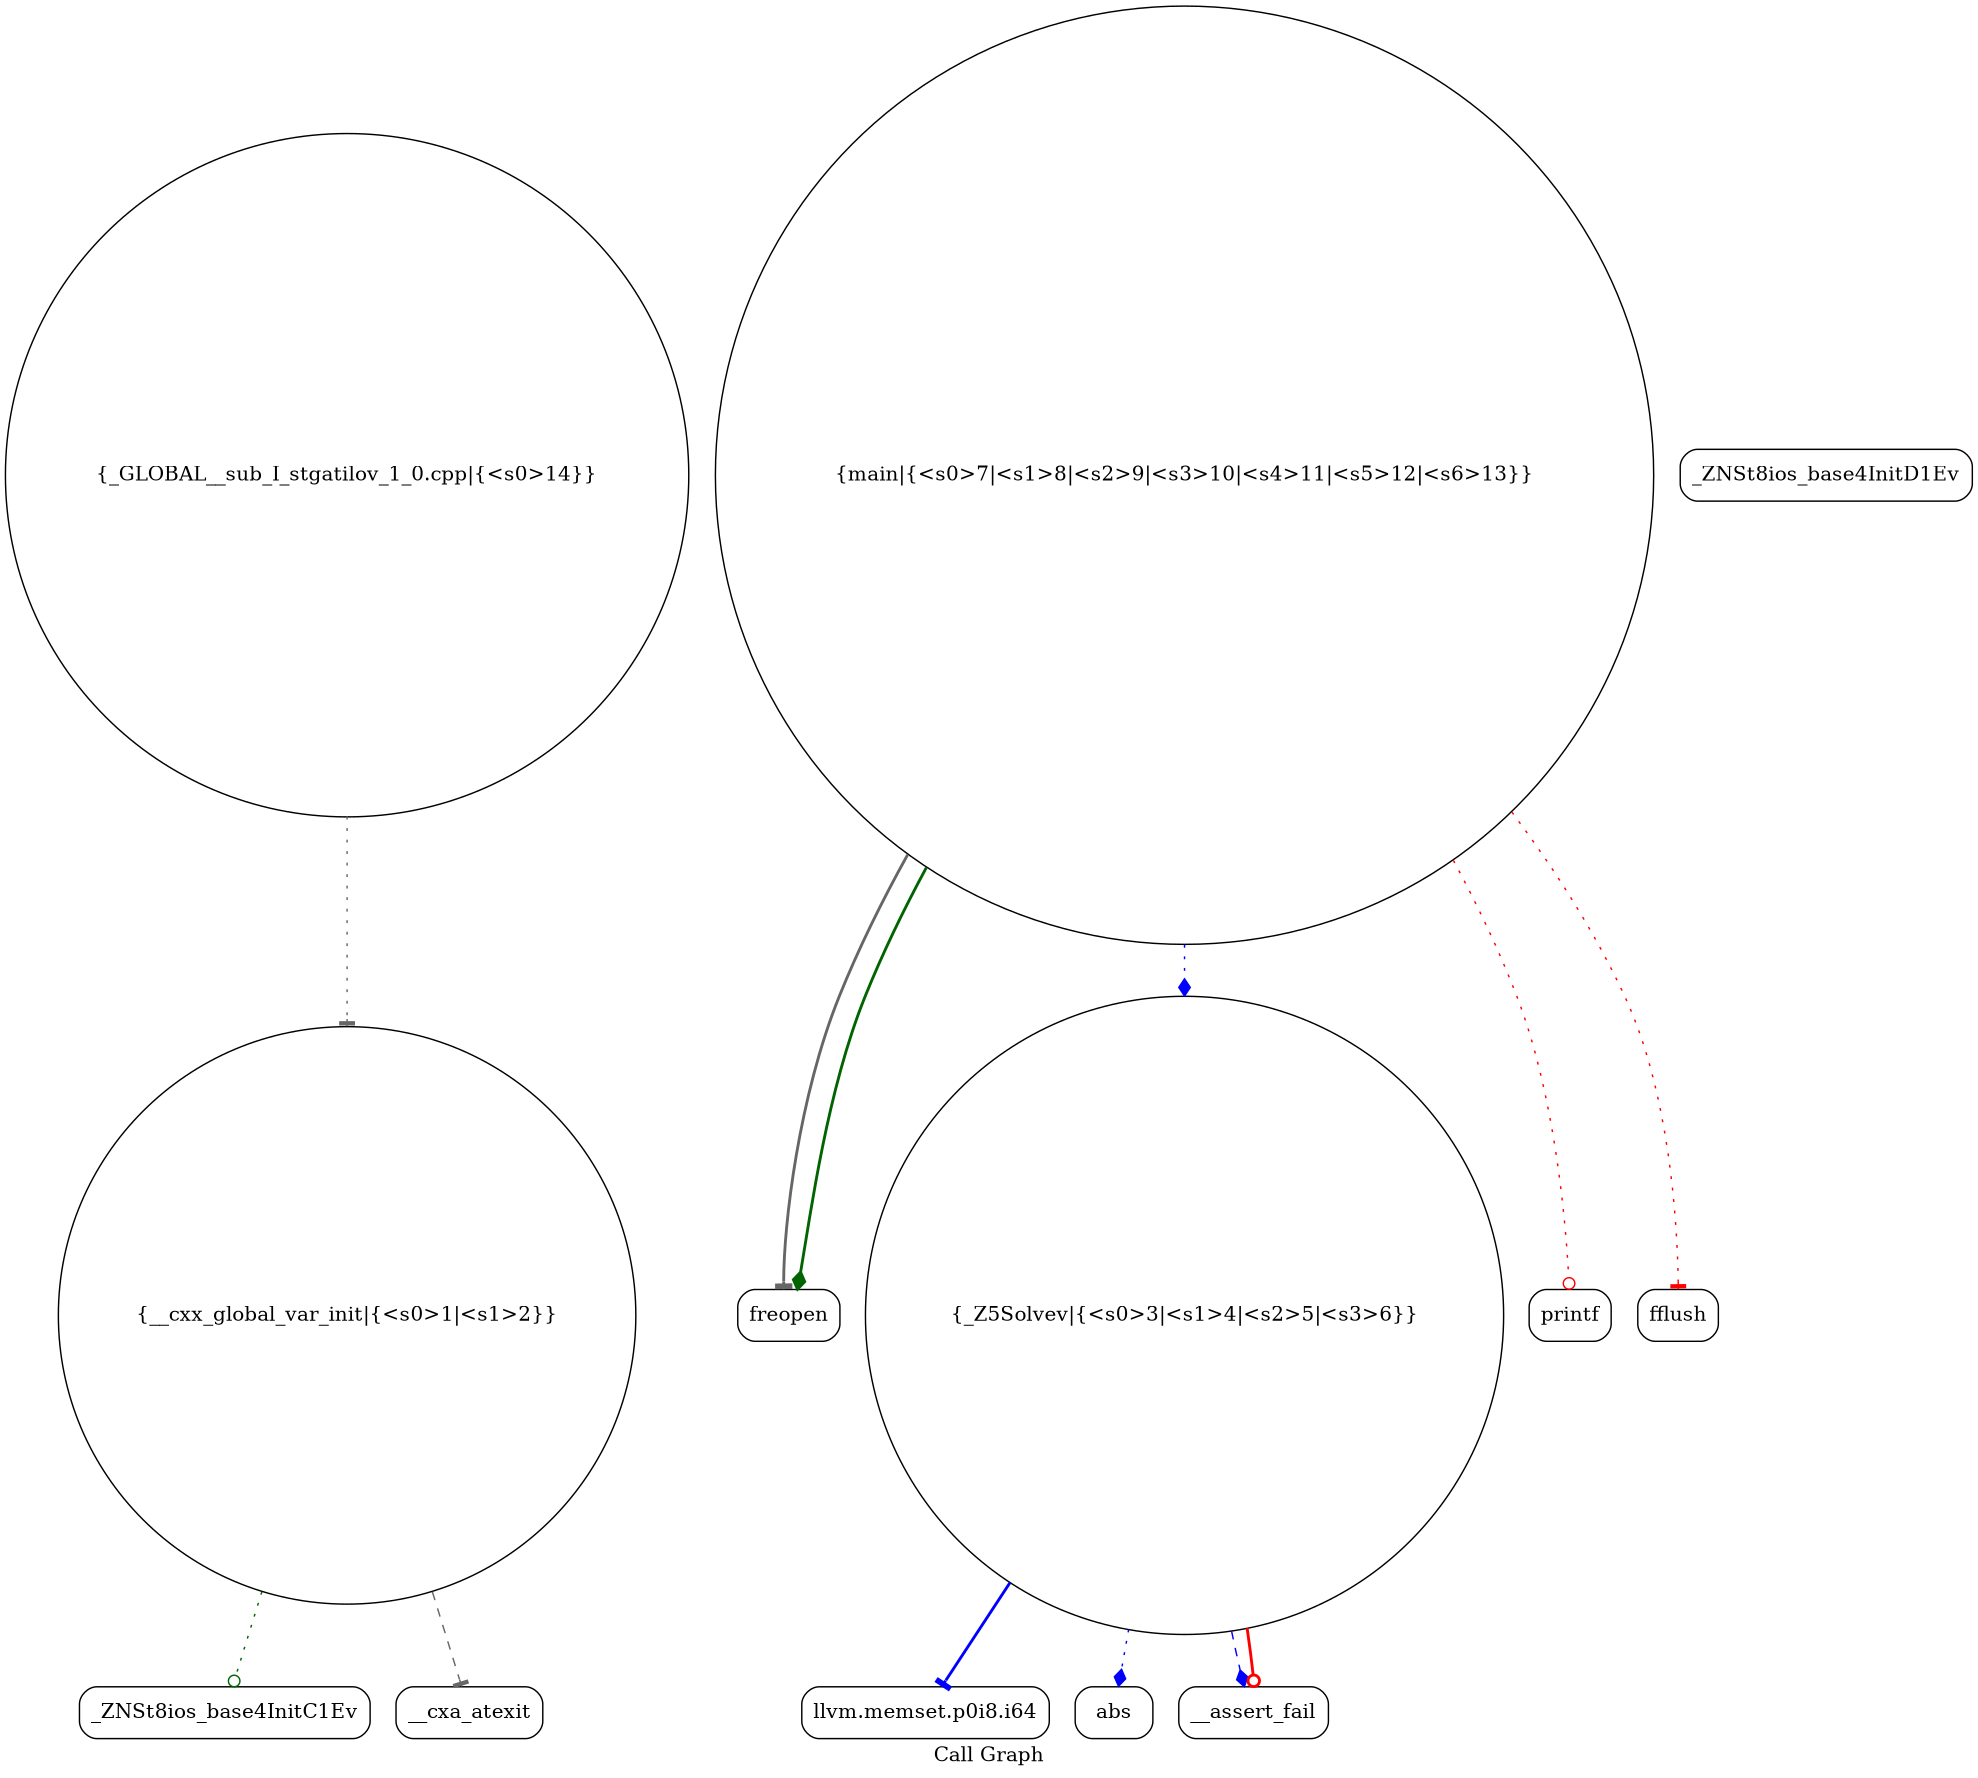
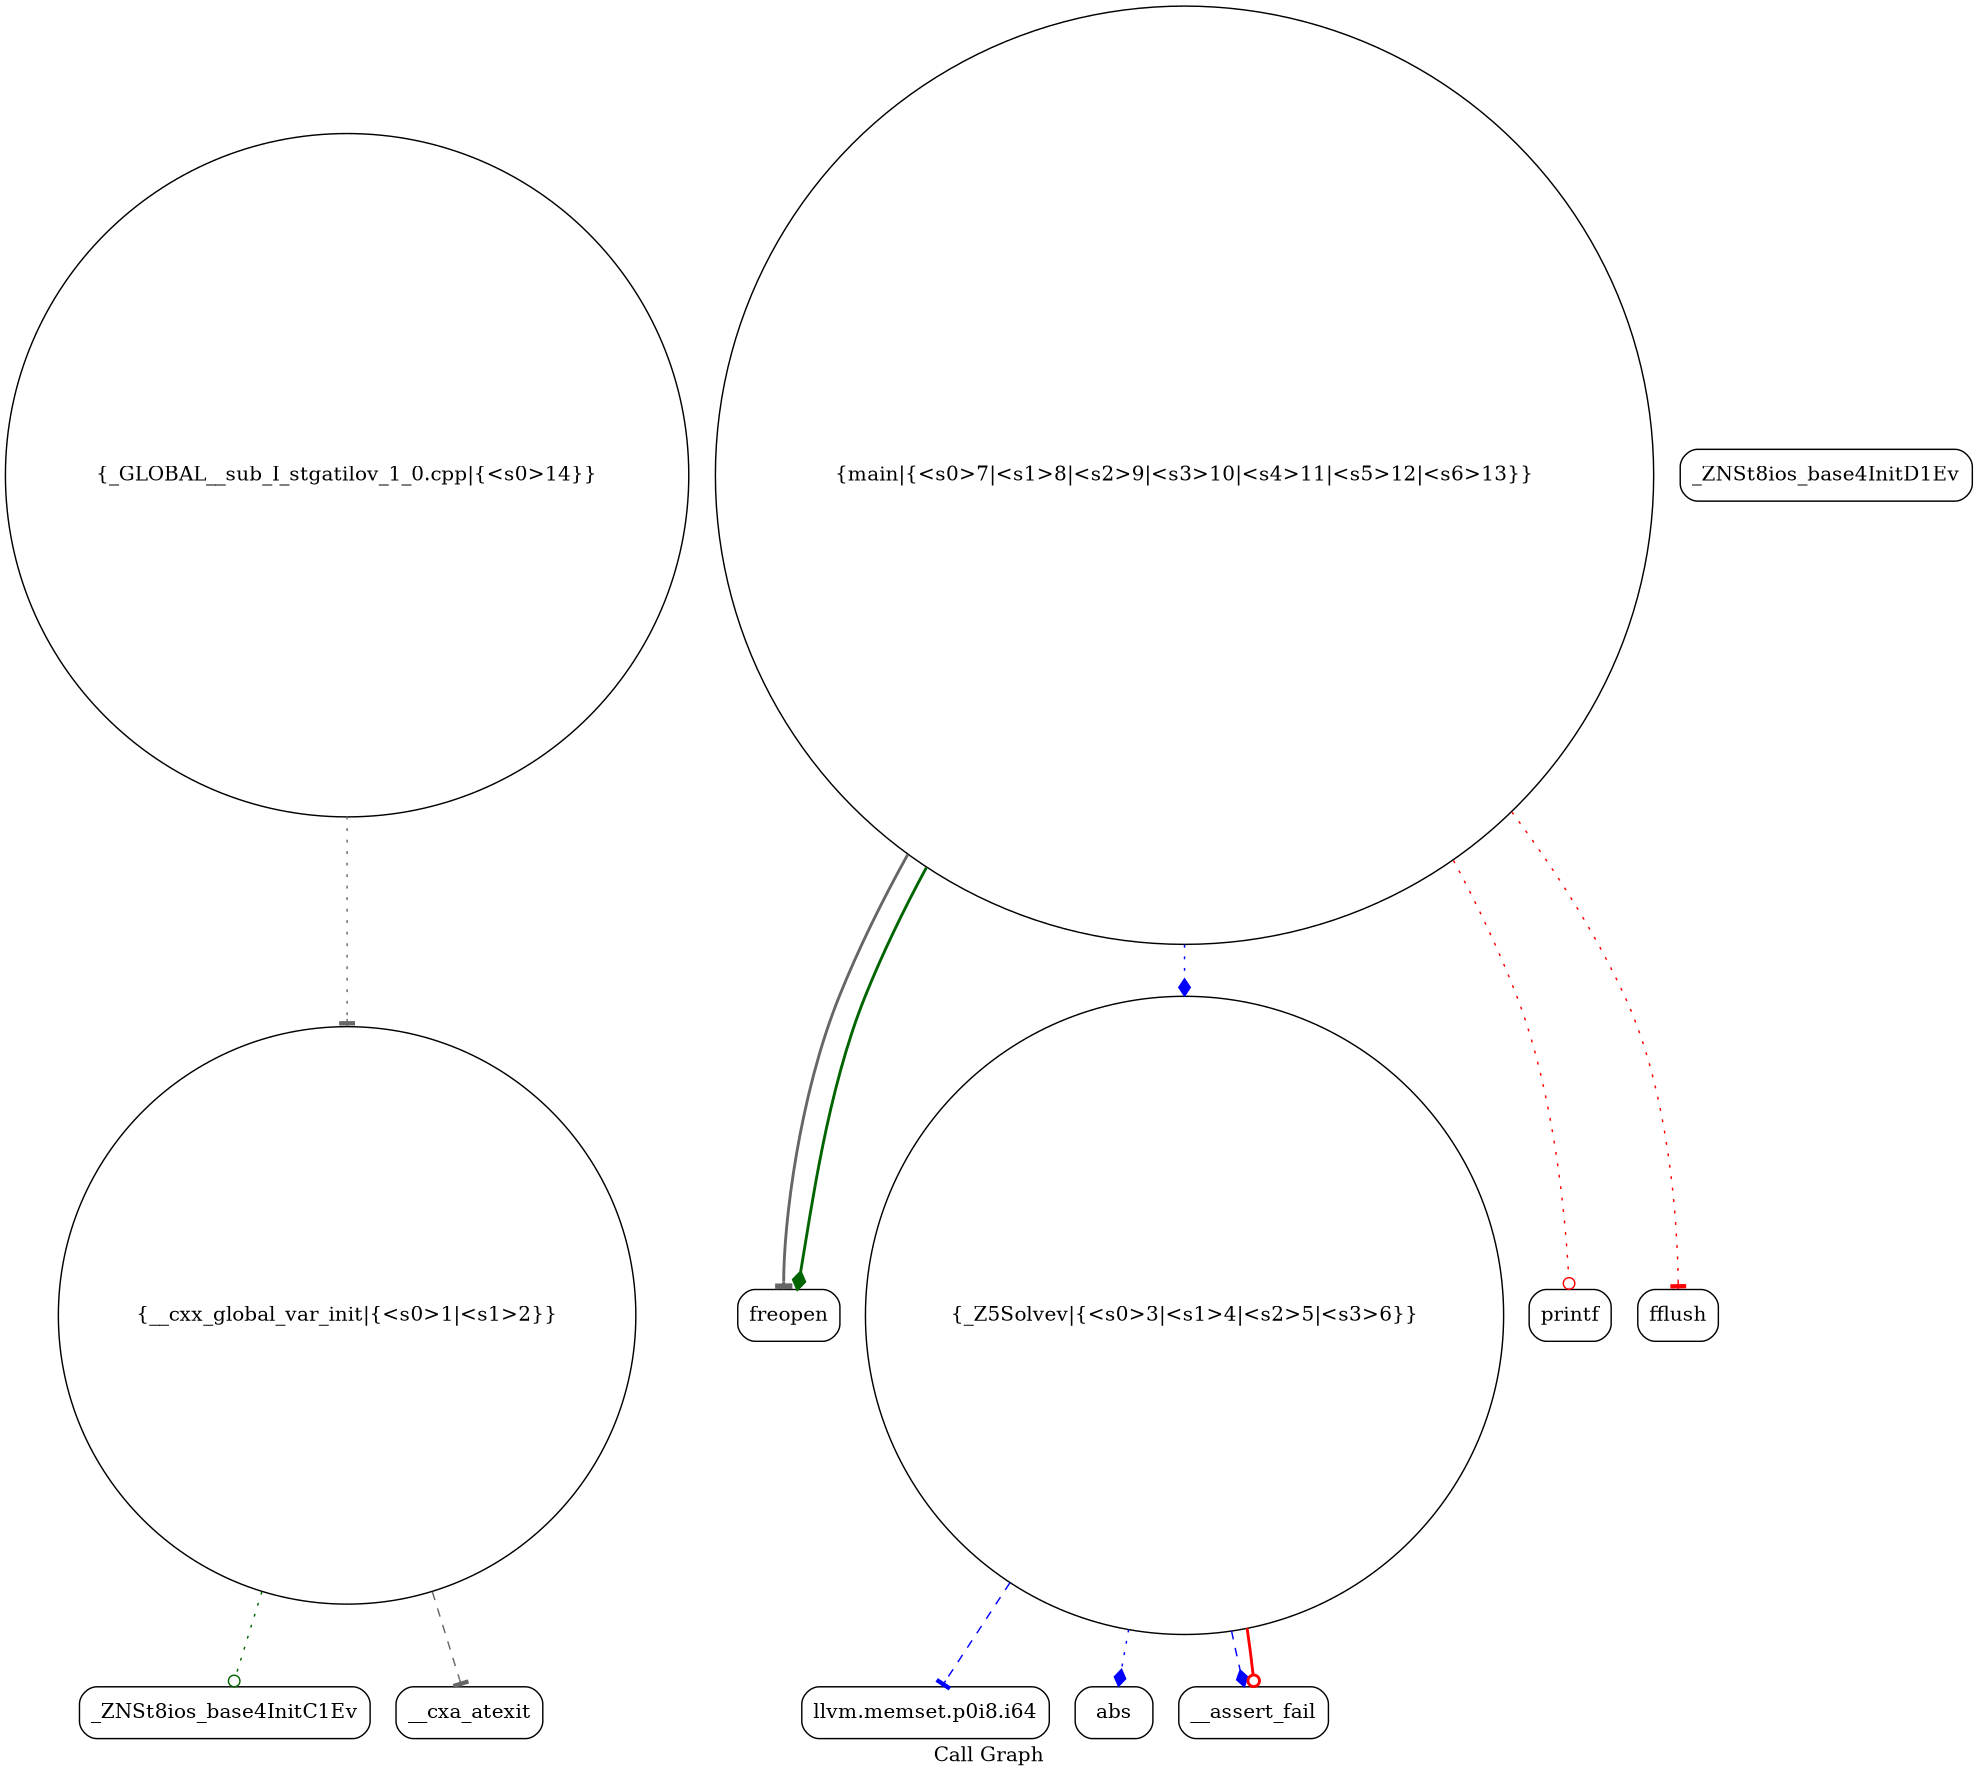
edge "{_Z5Solvev|{<s0>3|<s1>4|<s2>5|<s3>6}}" -> "llvm.memset.p0i8.i64": style bold -> dashed
